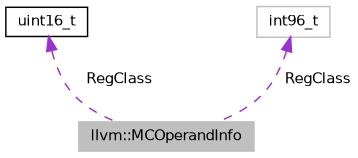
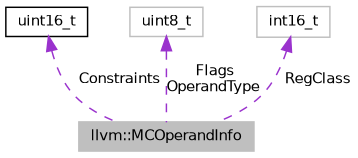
node "uint8_t": added
node "int96_t": label "int96_t" -> "int16_t"
edge "llvm::MCOperandInfo" -> "uint16_t": label " RegClass" -> " Constraints"
